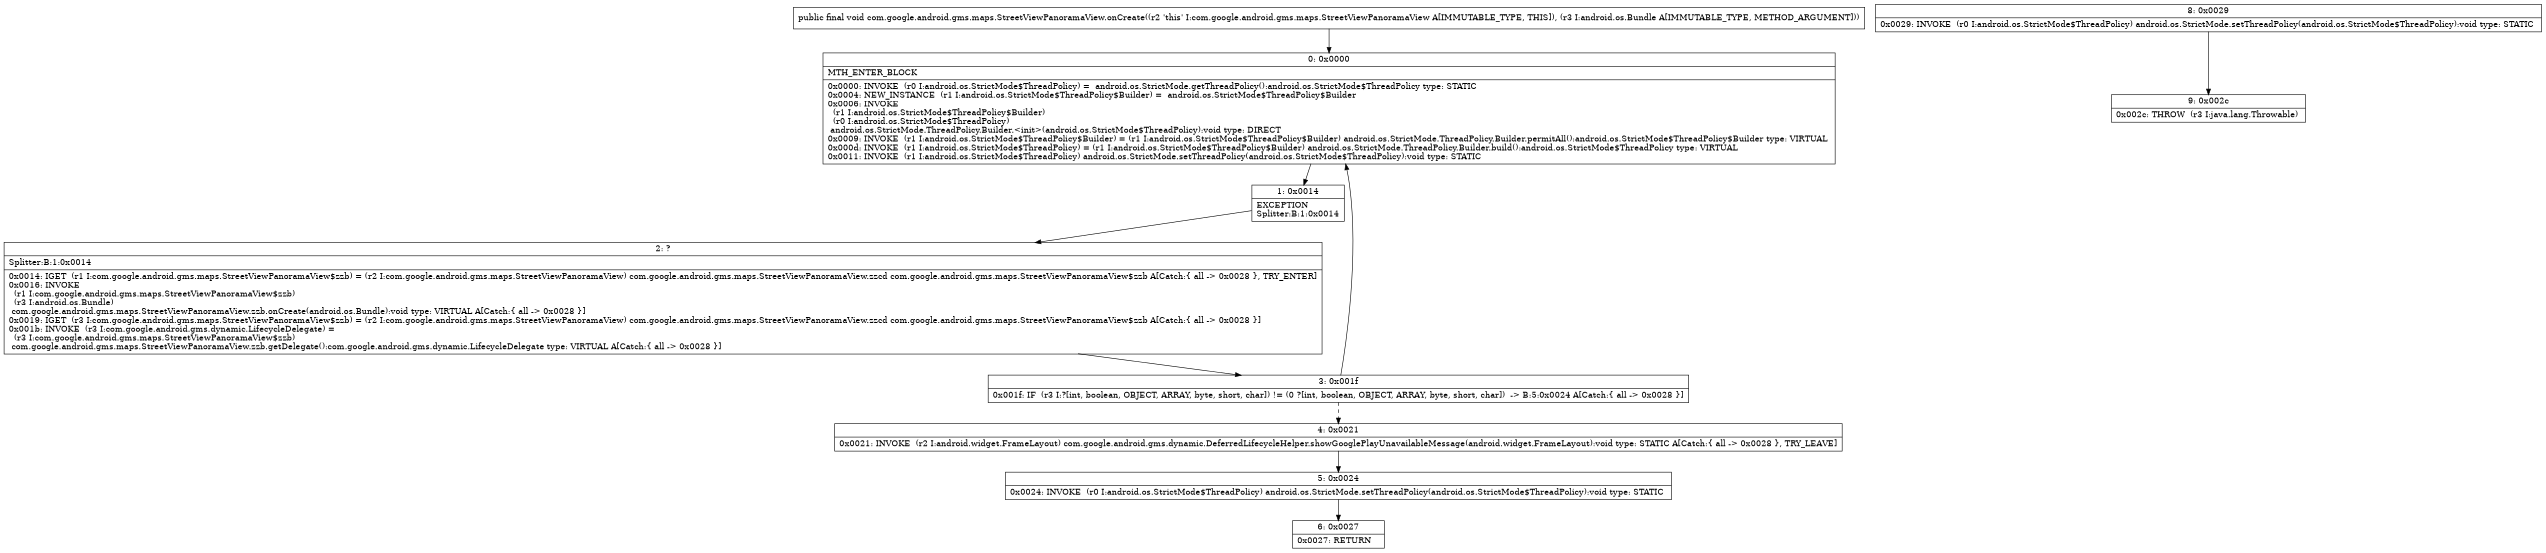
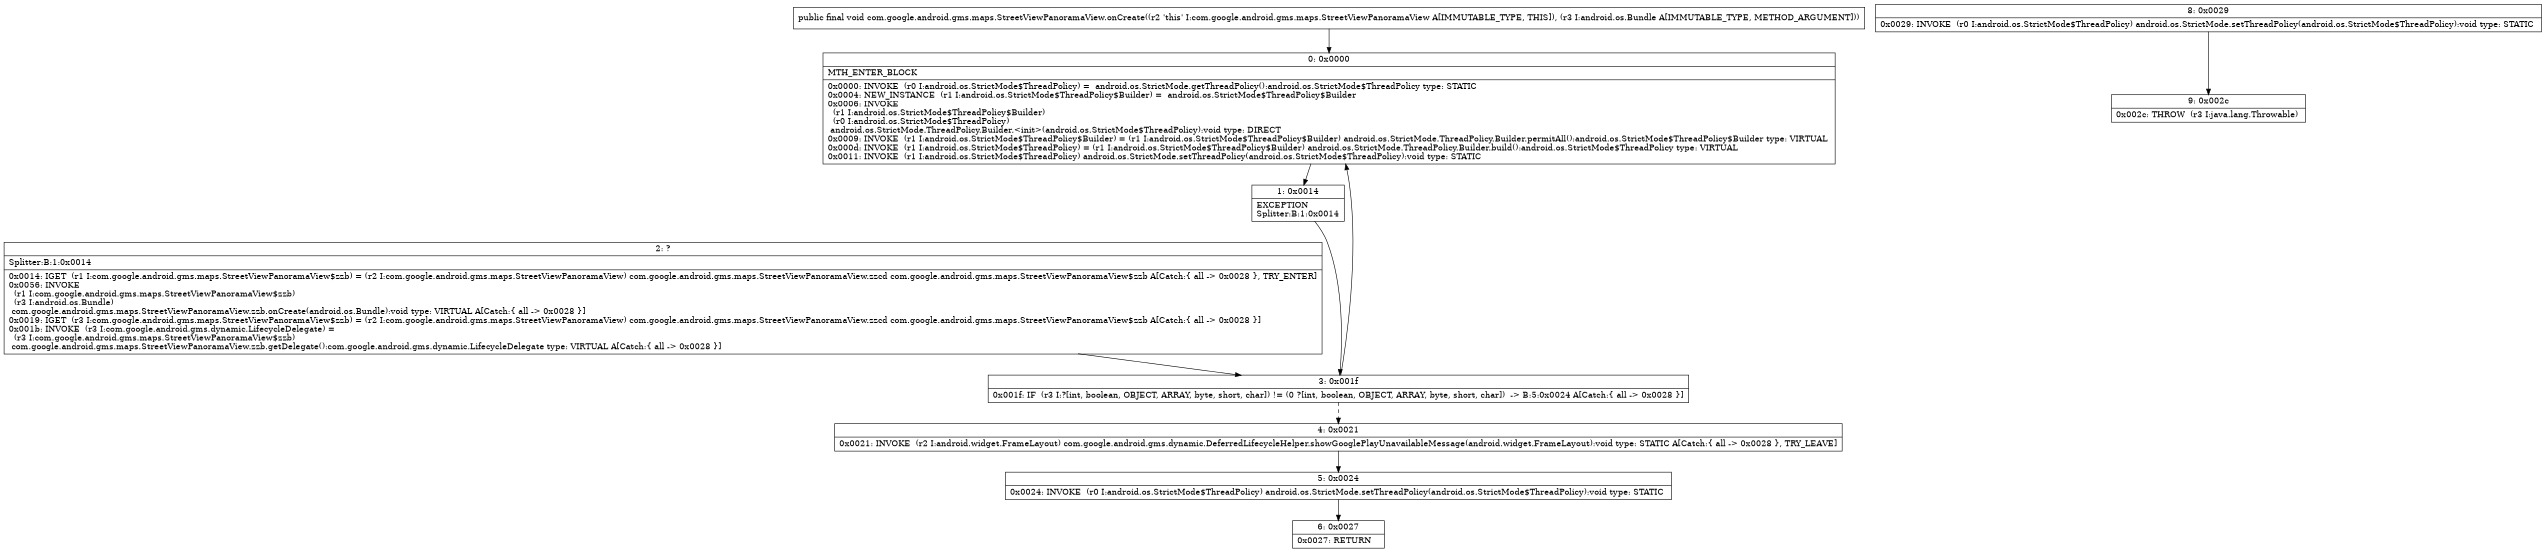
edge "1: 0x0014" -> "2: ?": now "1: 0x0014" -> "3: 0x001f"
node "2: ?": text "0x0016: INVOKE" -> "0x0056: INVOKE"
